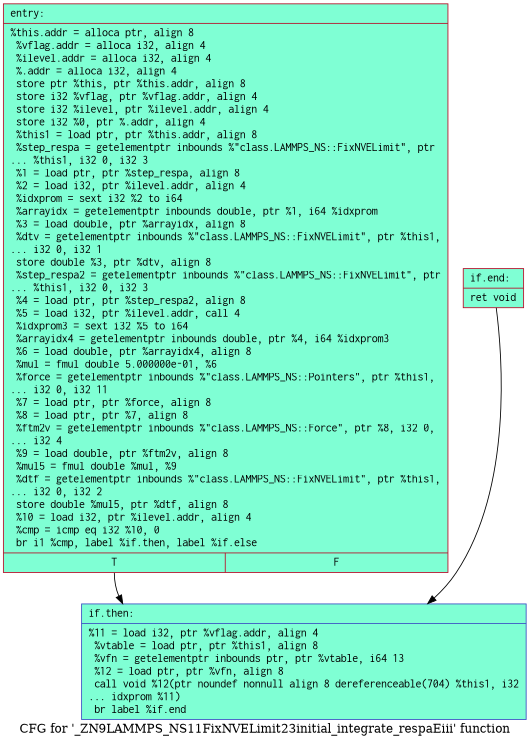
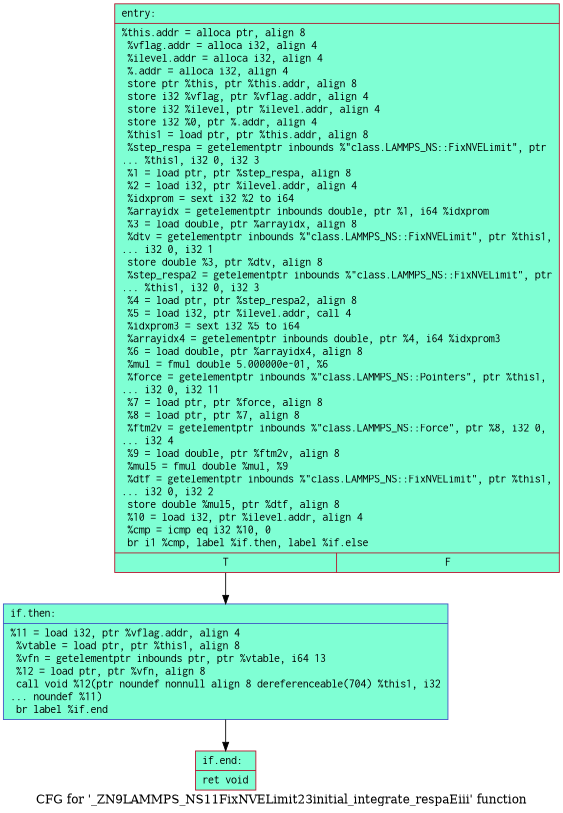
edge "if.end:" -> "if.then:": reversed
node "if.then:": text "... idxprom %11)" -> "... noundef %11)"
